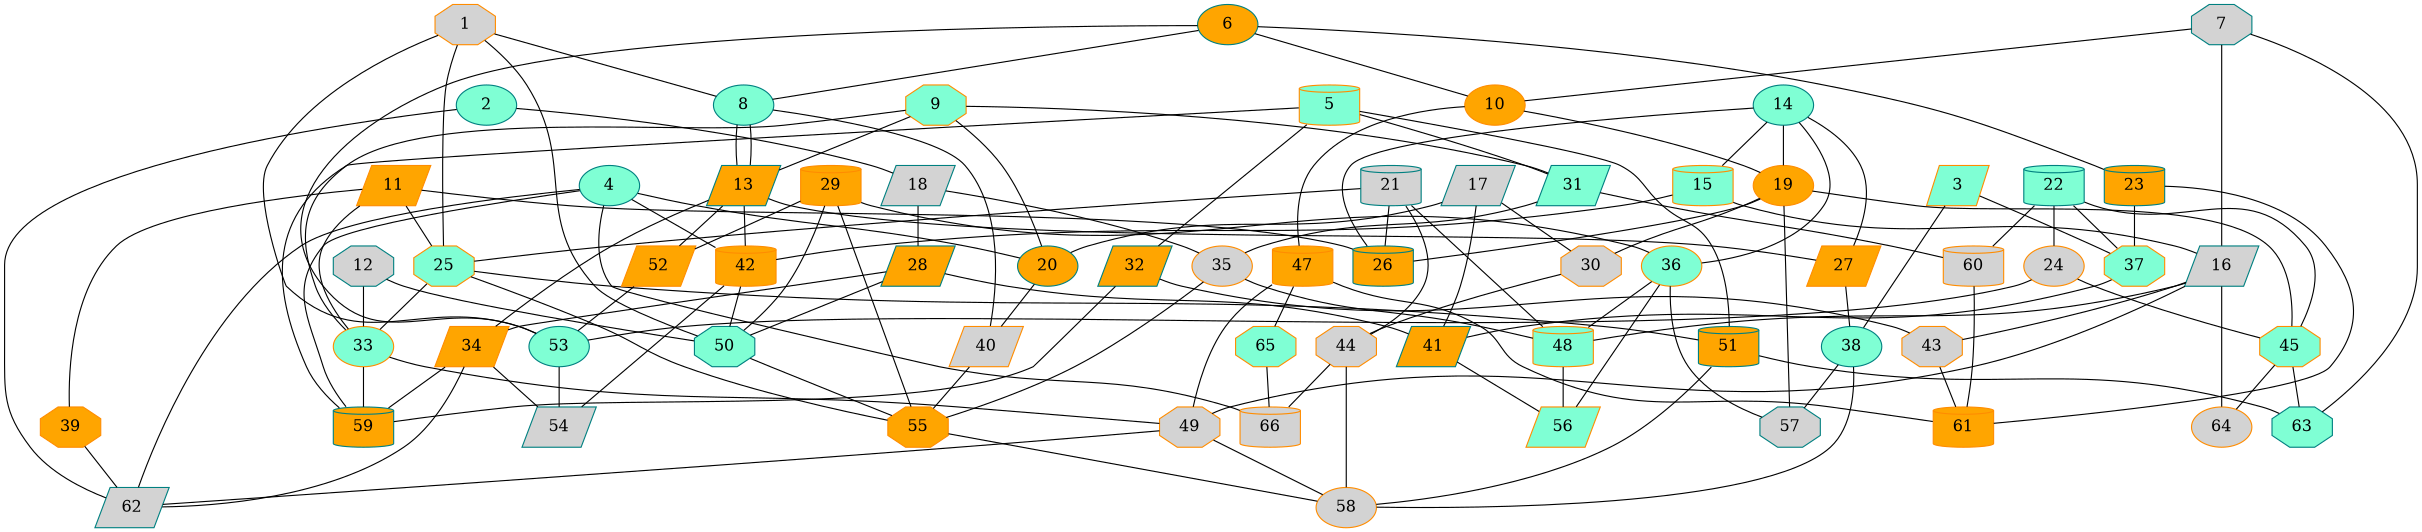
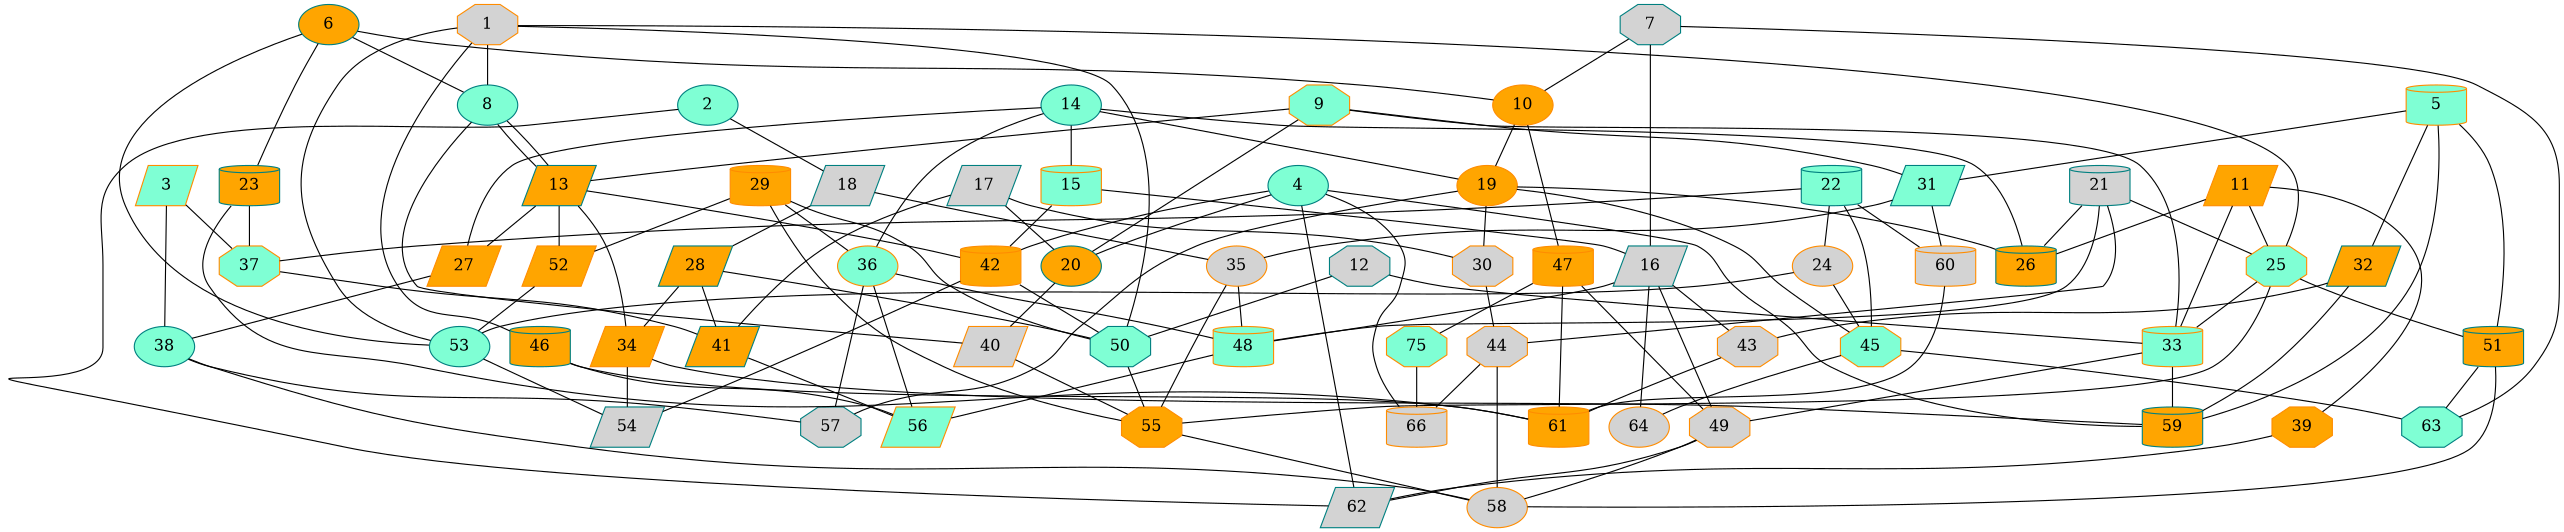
node "33": shape ellipse -> cylinder
node "46": added
node "65": label "65" -> "75"
edge "34" -- "62": removed
